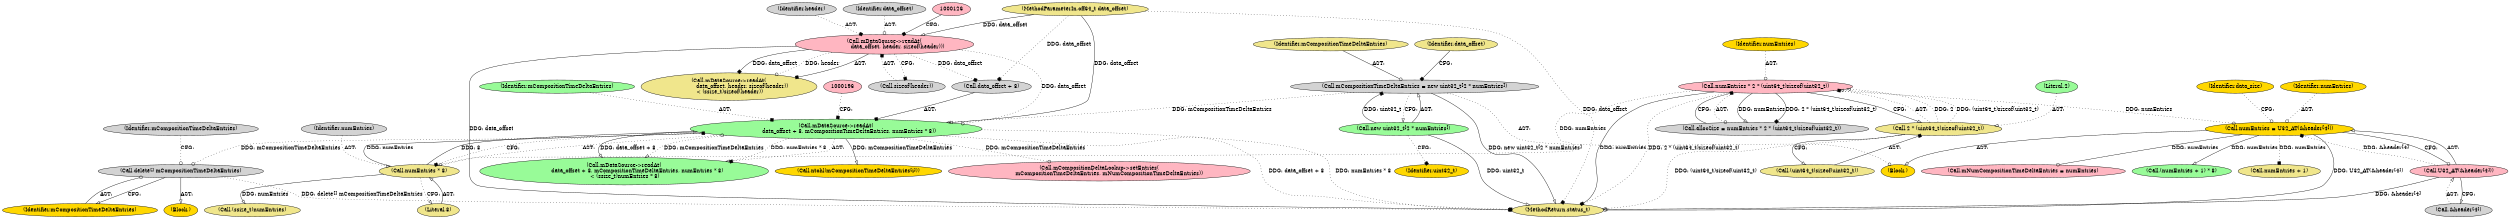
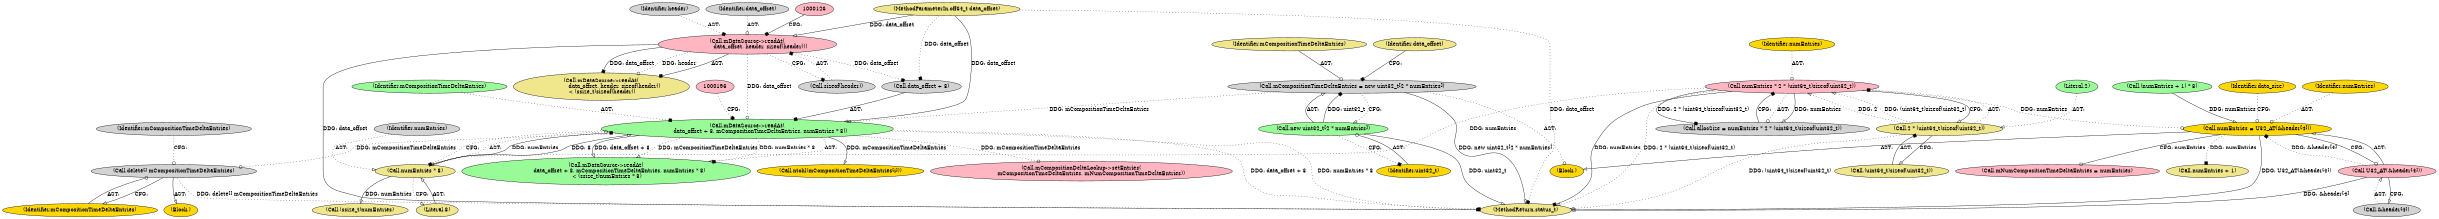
edge "(Identifier,uint32_t)" -> "(Call,new uint32_t[2 * numEntries])": added, label "AST:"
edge "(Call,numEntries = U32_AT(&header[4]))" -> "(Call,(numEntries + 1) * 8)": reversed
edge "(Call,numEntries = U32_AT(&header[4]))" -> "(Call,mNumCompositionTimeDeltaEntries = numEntries)": label "DDG: numEntries" -> "CFG: numEntries"
